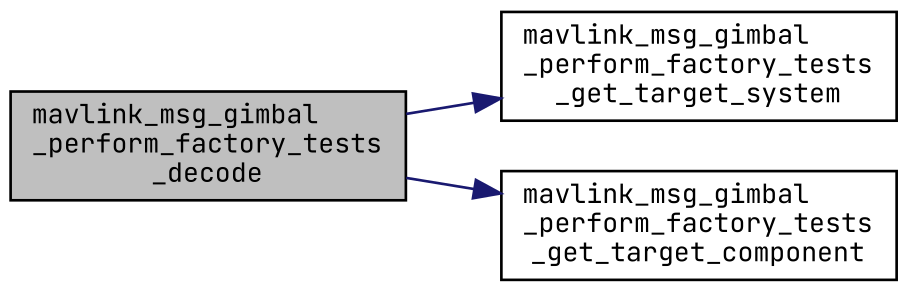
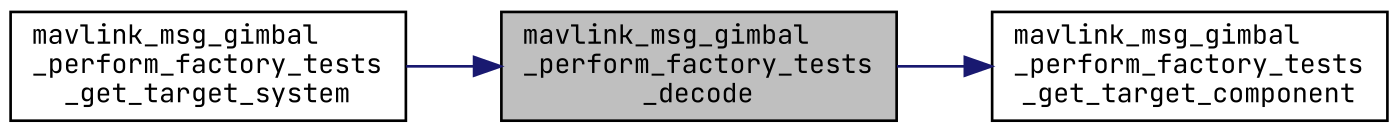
edge "mavlink_msg_gimbal _perform_factory_tests _decode" -> "mavlink_msg_gimbal _perform_factory_tests _get_target_system": reversed
